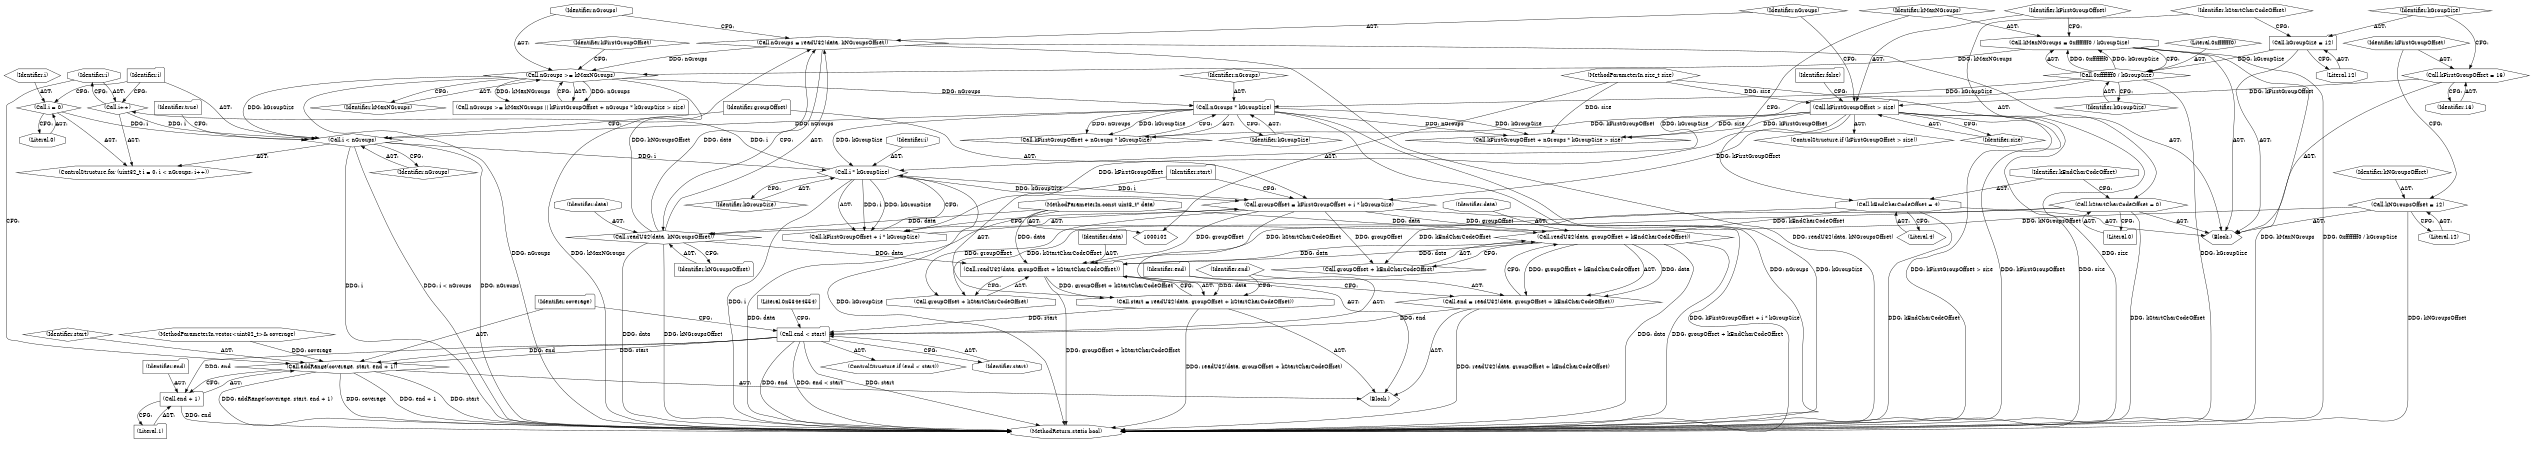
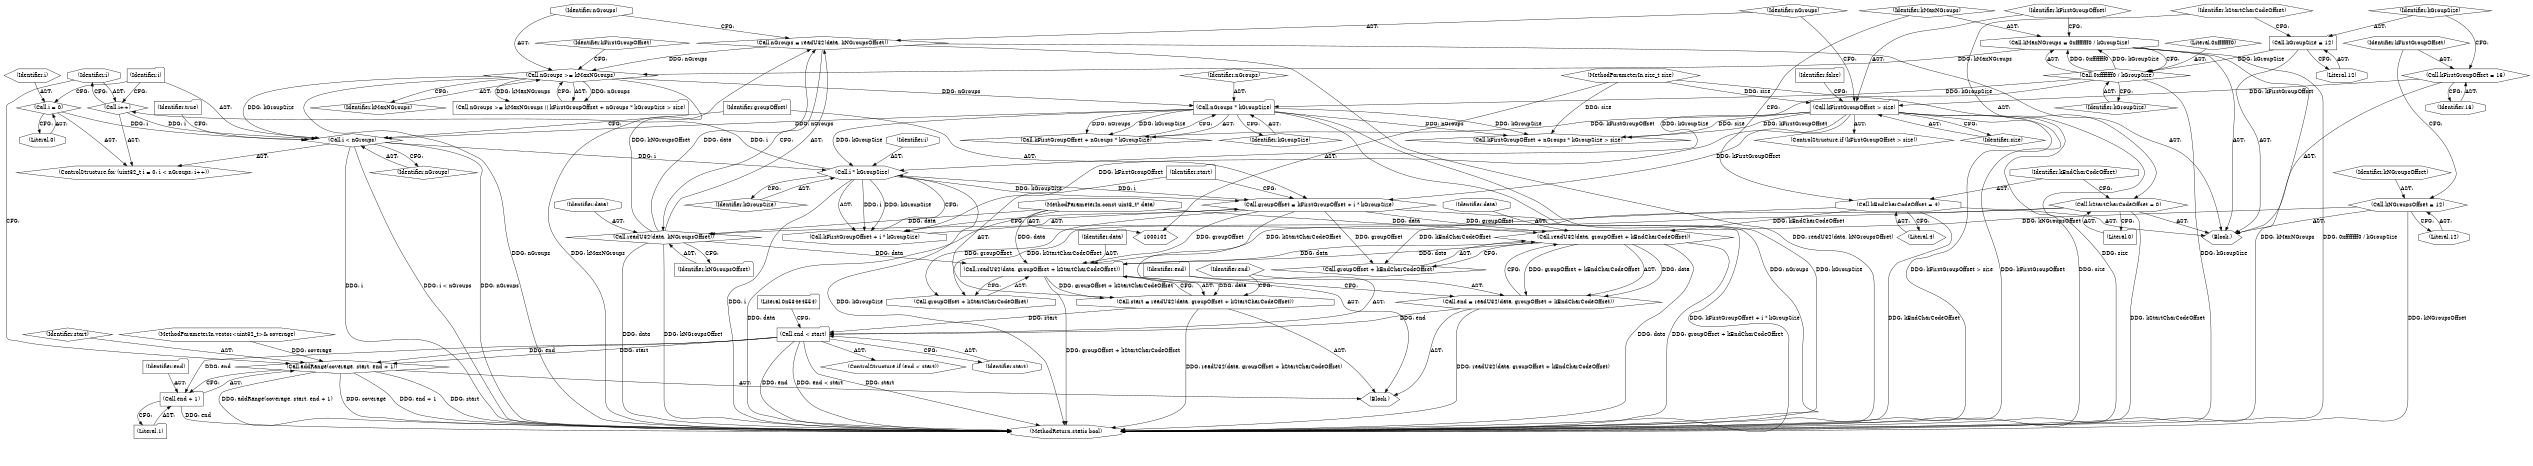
node "(Identifier,coverage)": removed
